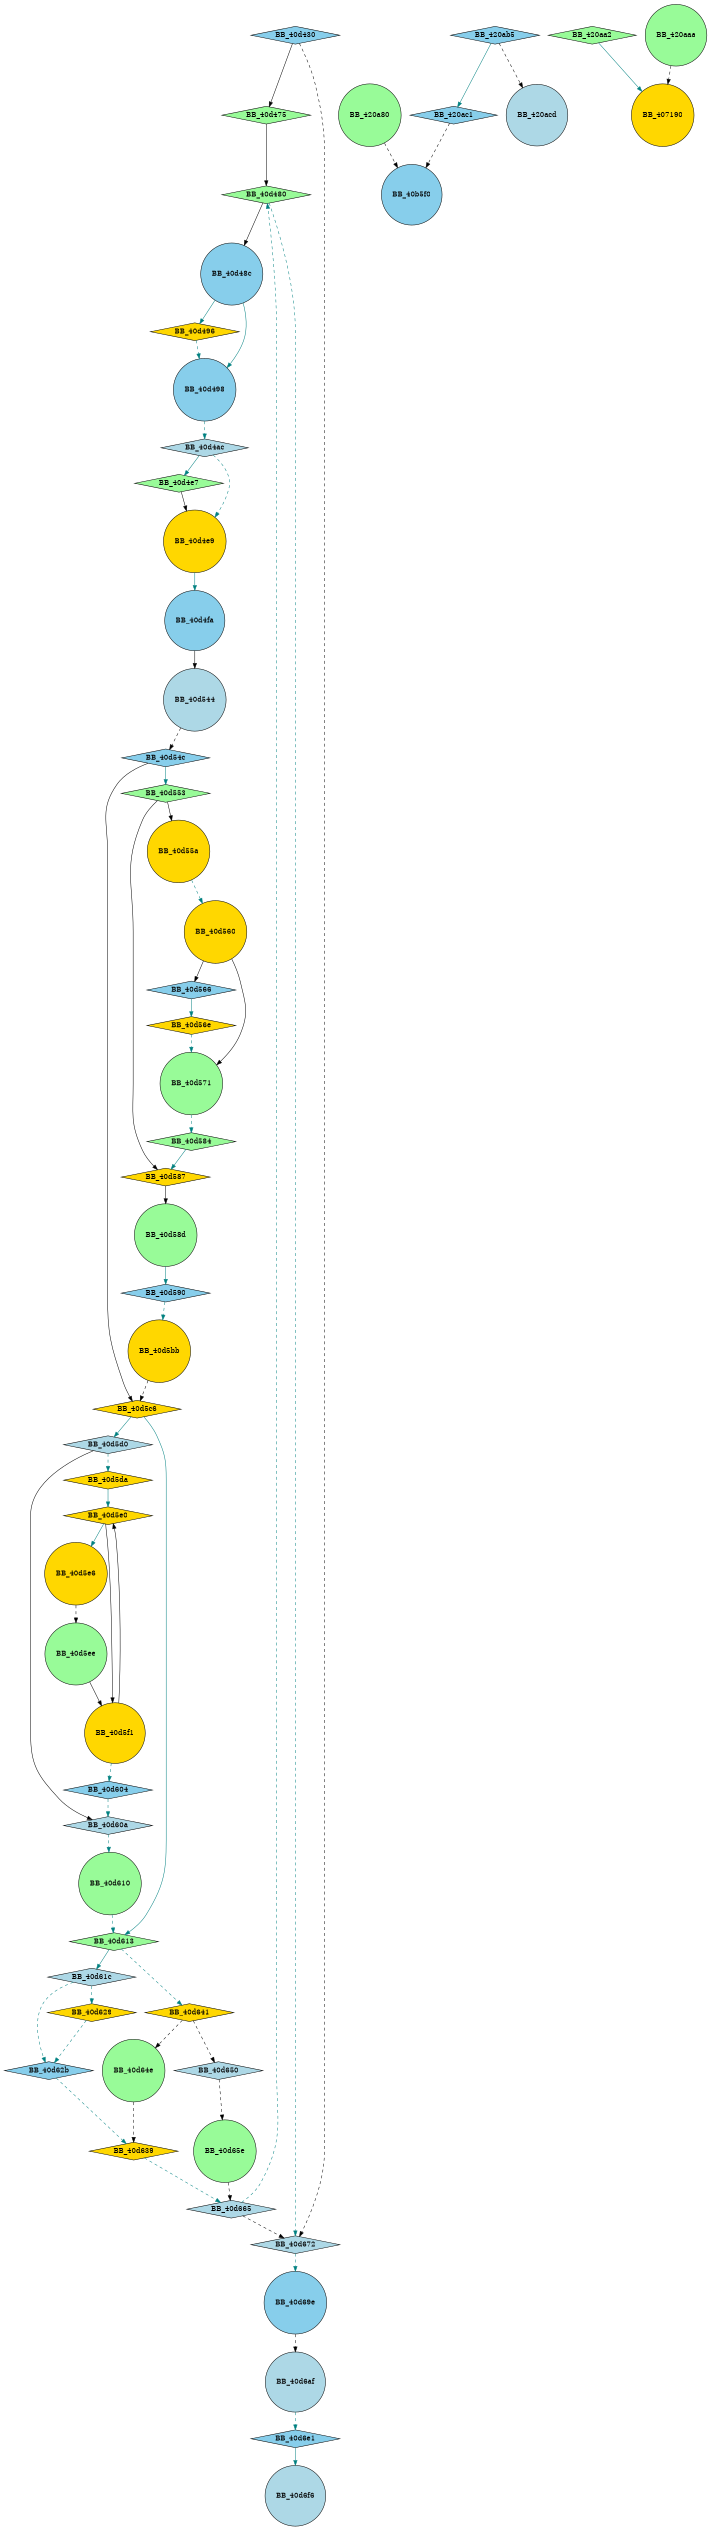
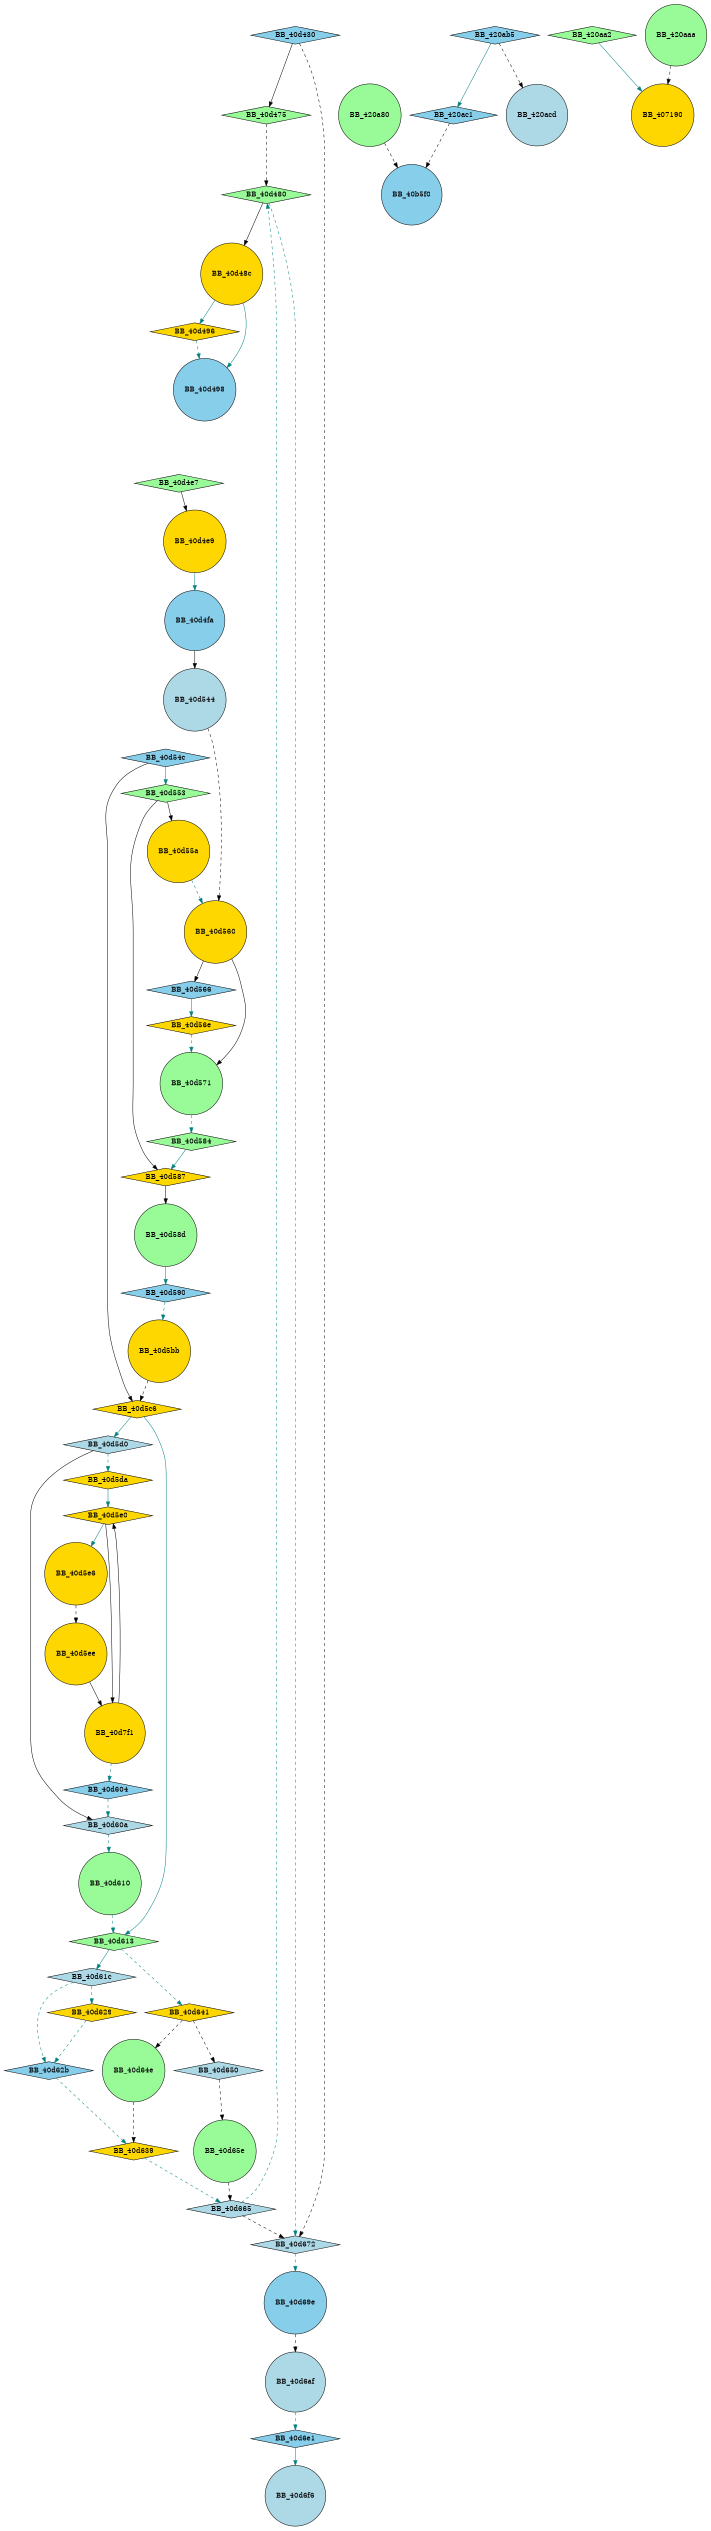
edge "BB_40d475" -> "BB_40d480": style solid -> dashed
node "BB_40d48c": fillcolor skyblue -> gold
node "BB_40d4ac": removed
edge "BB_40d544" -> "BB_40d54c": now "BB_40d544" -> "BB_40d560"
node "BB_40d5ee": fillcolor palegreen -> gold
node "BB_40d5f1": label "BB_40d5f1" -> "BB_40d7f1"
